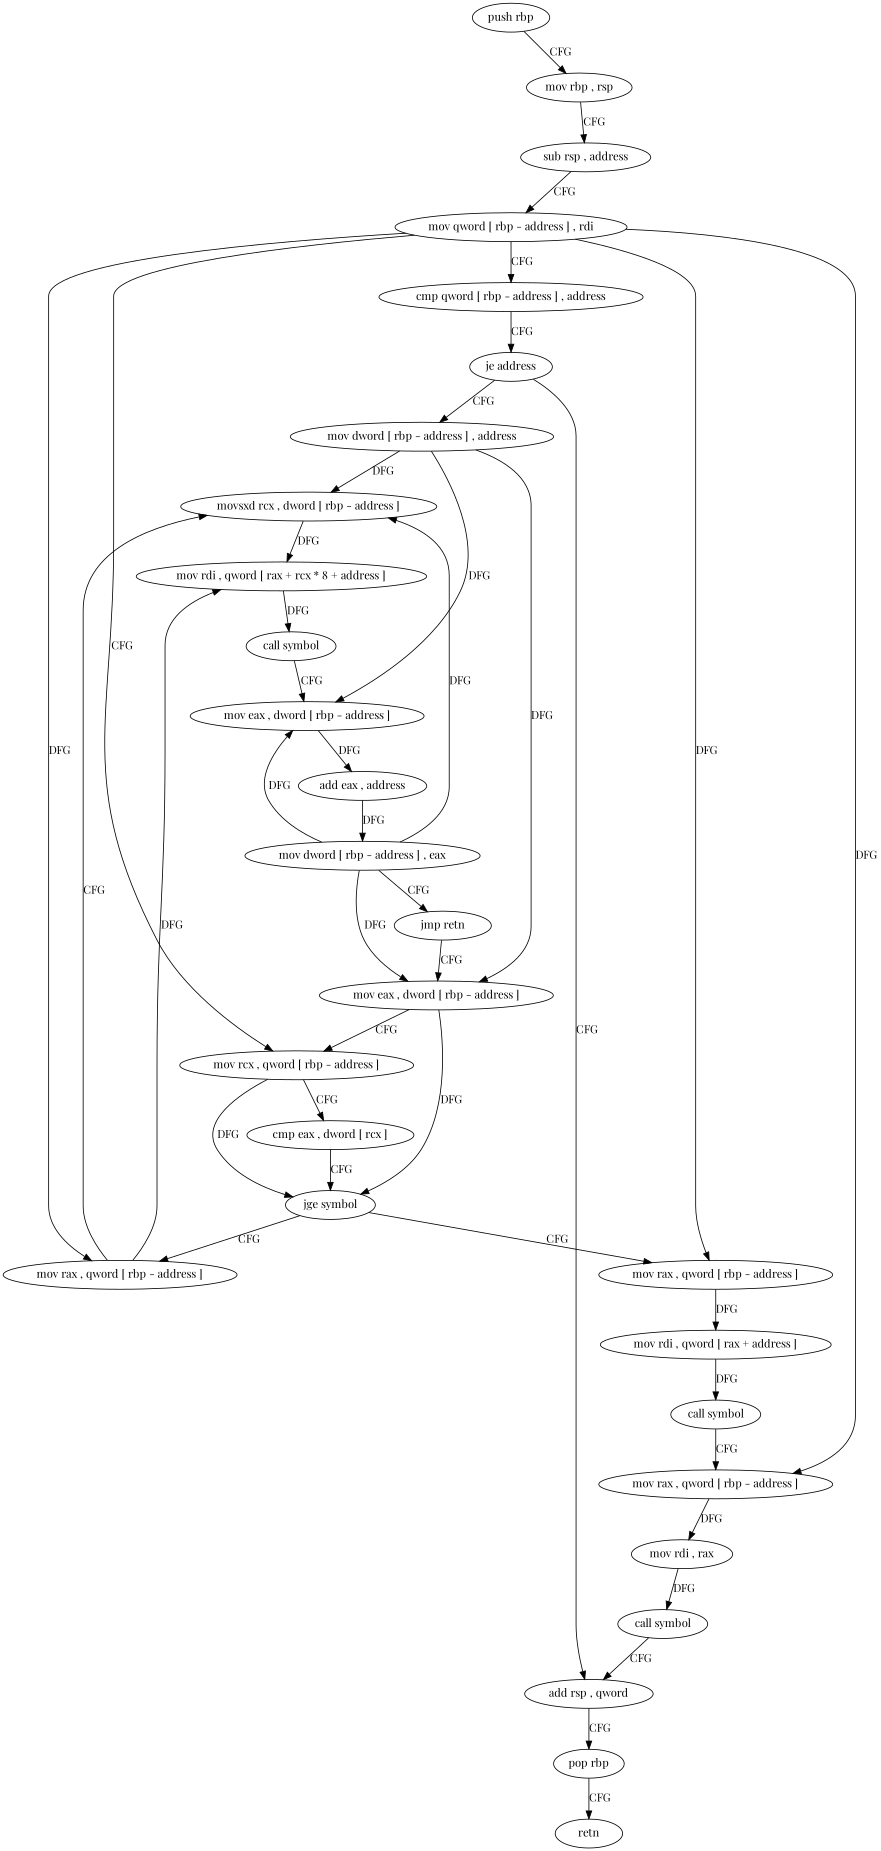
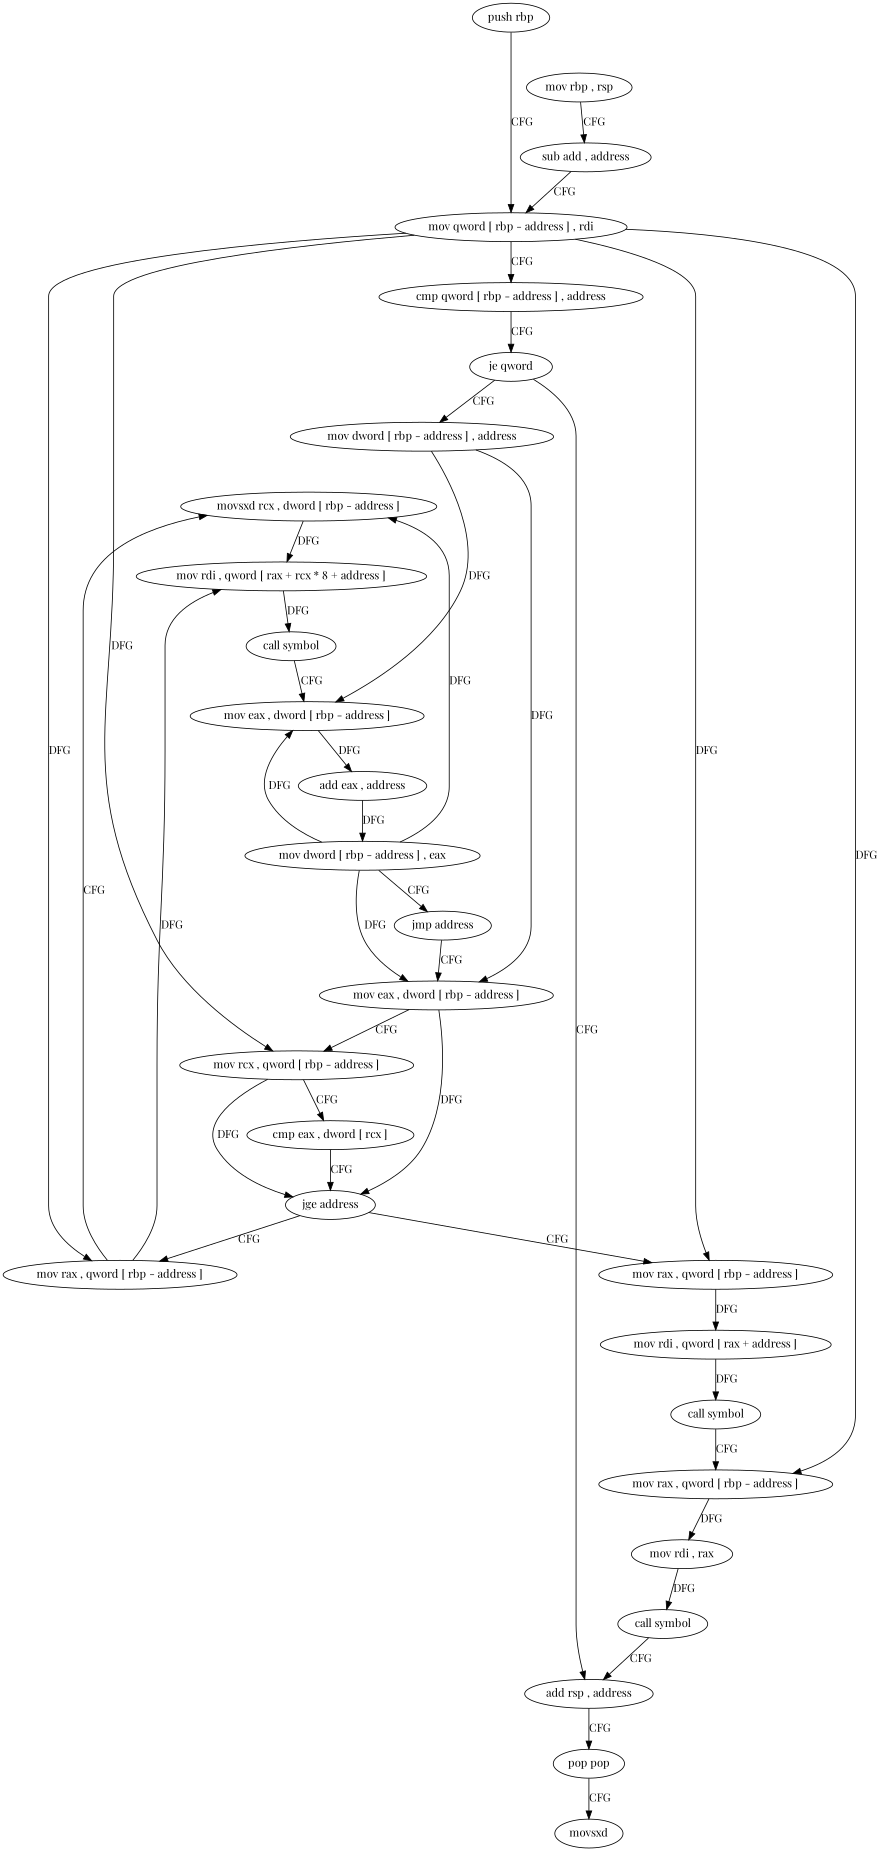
edge "push rbp" -> "mov rbp , rsp": now "push rbp" -> "mov qword [ rbp - address ] , rdi"
node "sub rsp , address": label "sub rsp , address" -> "sub add , address"
node "je address": label "je address" -> "je qword"
edge "mov dword [ rbp - address ] , address" -> "movsxd rcx , dword [ rbp - address ]": removed, label "DFG"
edge "mov qword [ rbp - address ] , rdi" -> "mov rcx , qword [ rbp - address ]": label "CFG" -> "DFG"
node "jmp retn": label "jmp retn" -> "jmp address"
node "jge symbol": label "jge symbol" -> "jge address"
node "add rsp , qword": label "add rsp , qword" -> "add rsp , address"
node "pop rbp": label "pop rbp" -> "pop pop"
node "retn": label "retn" -> "movsxd"
